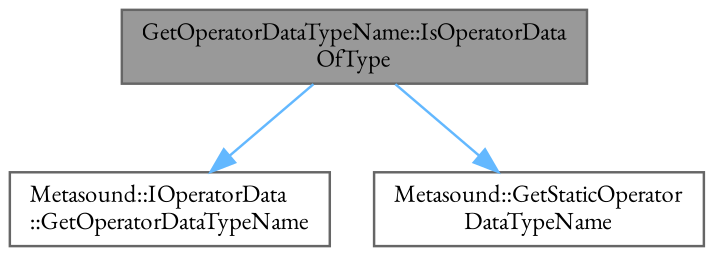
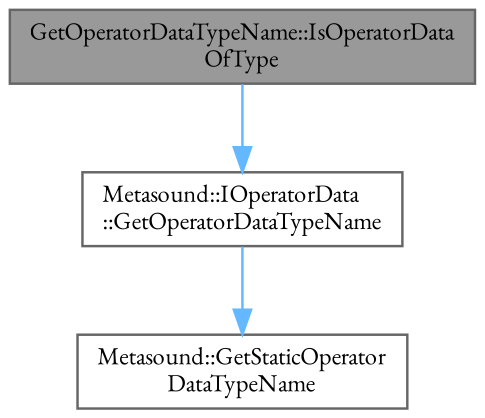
edge "GetOperatorDataTypeName::IsOperatorData OfType" -> "Metasound::GetStaticOperator DataTypeName": now "Metasound::IOperatorData ::GetOperatorDataTypeName" -> "Metasound::GetStaticOperator DataTypeName"
